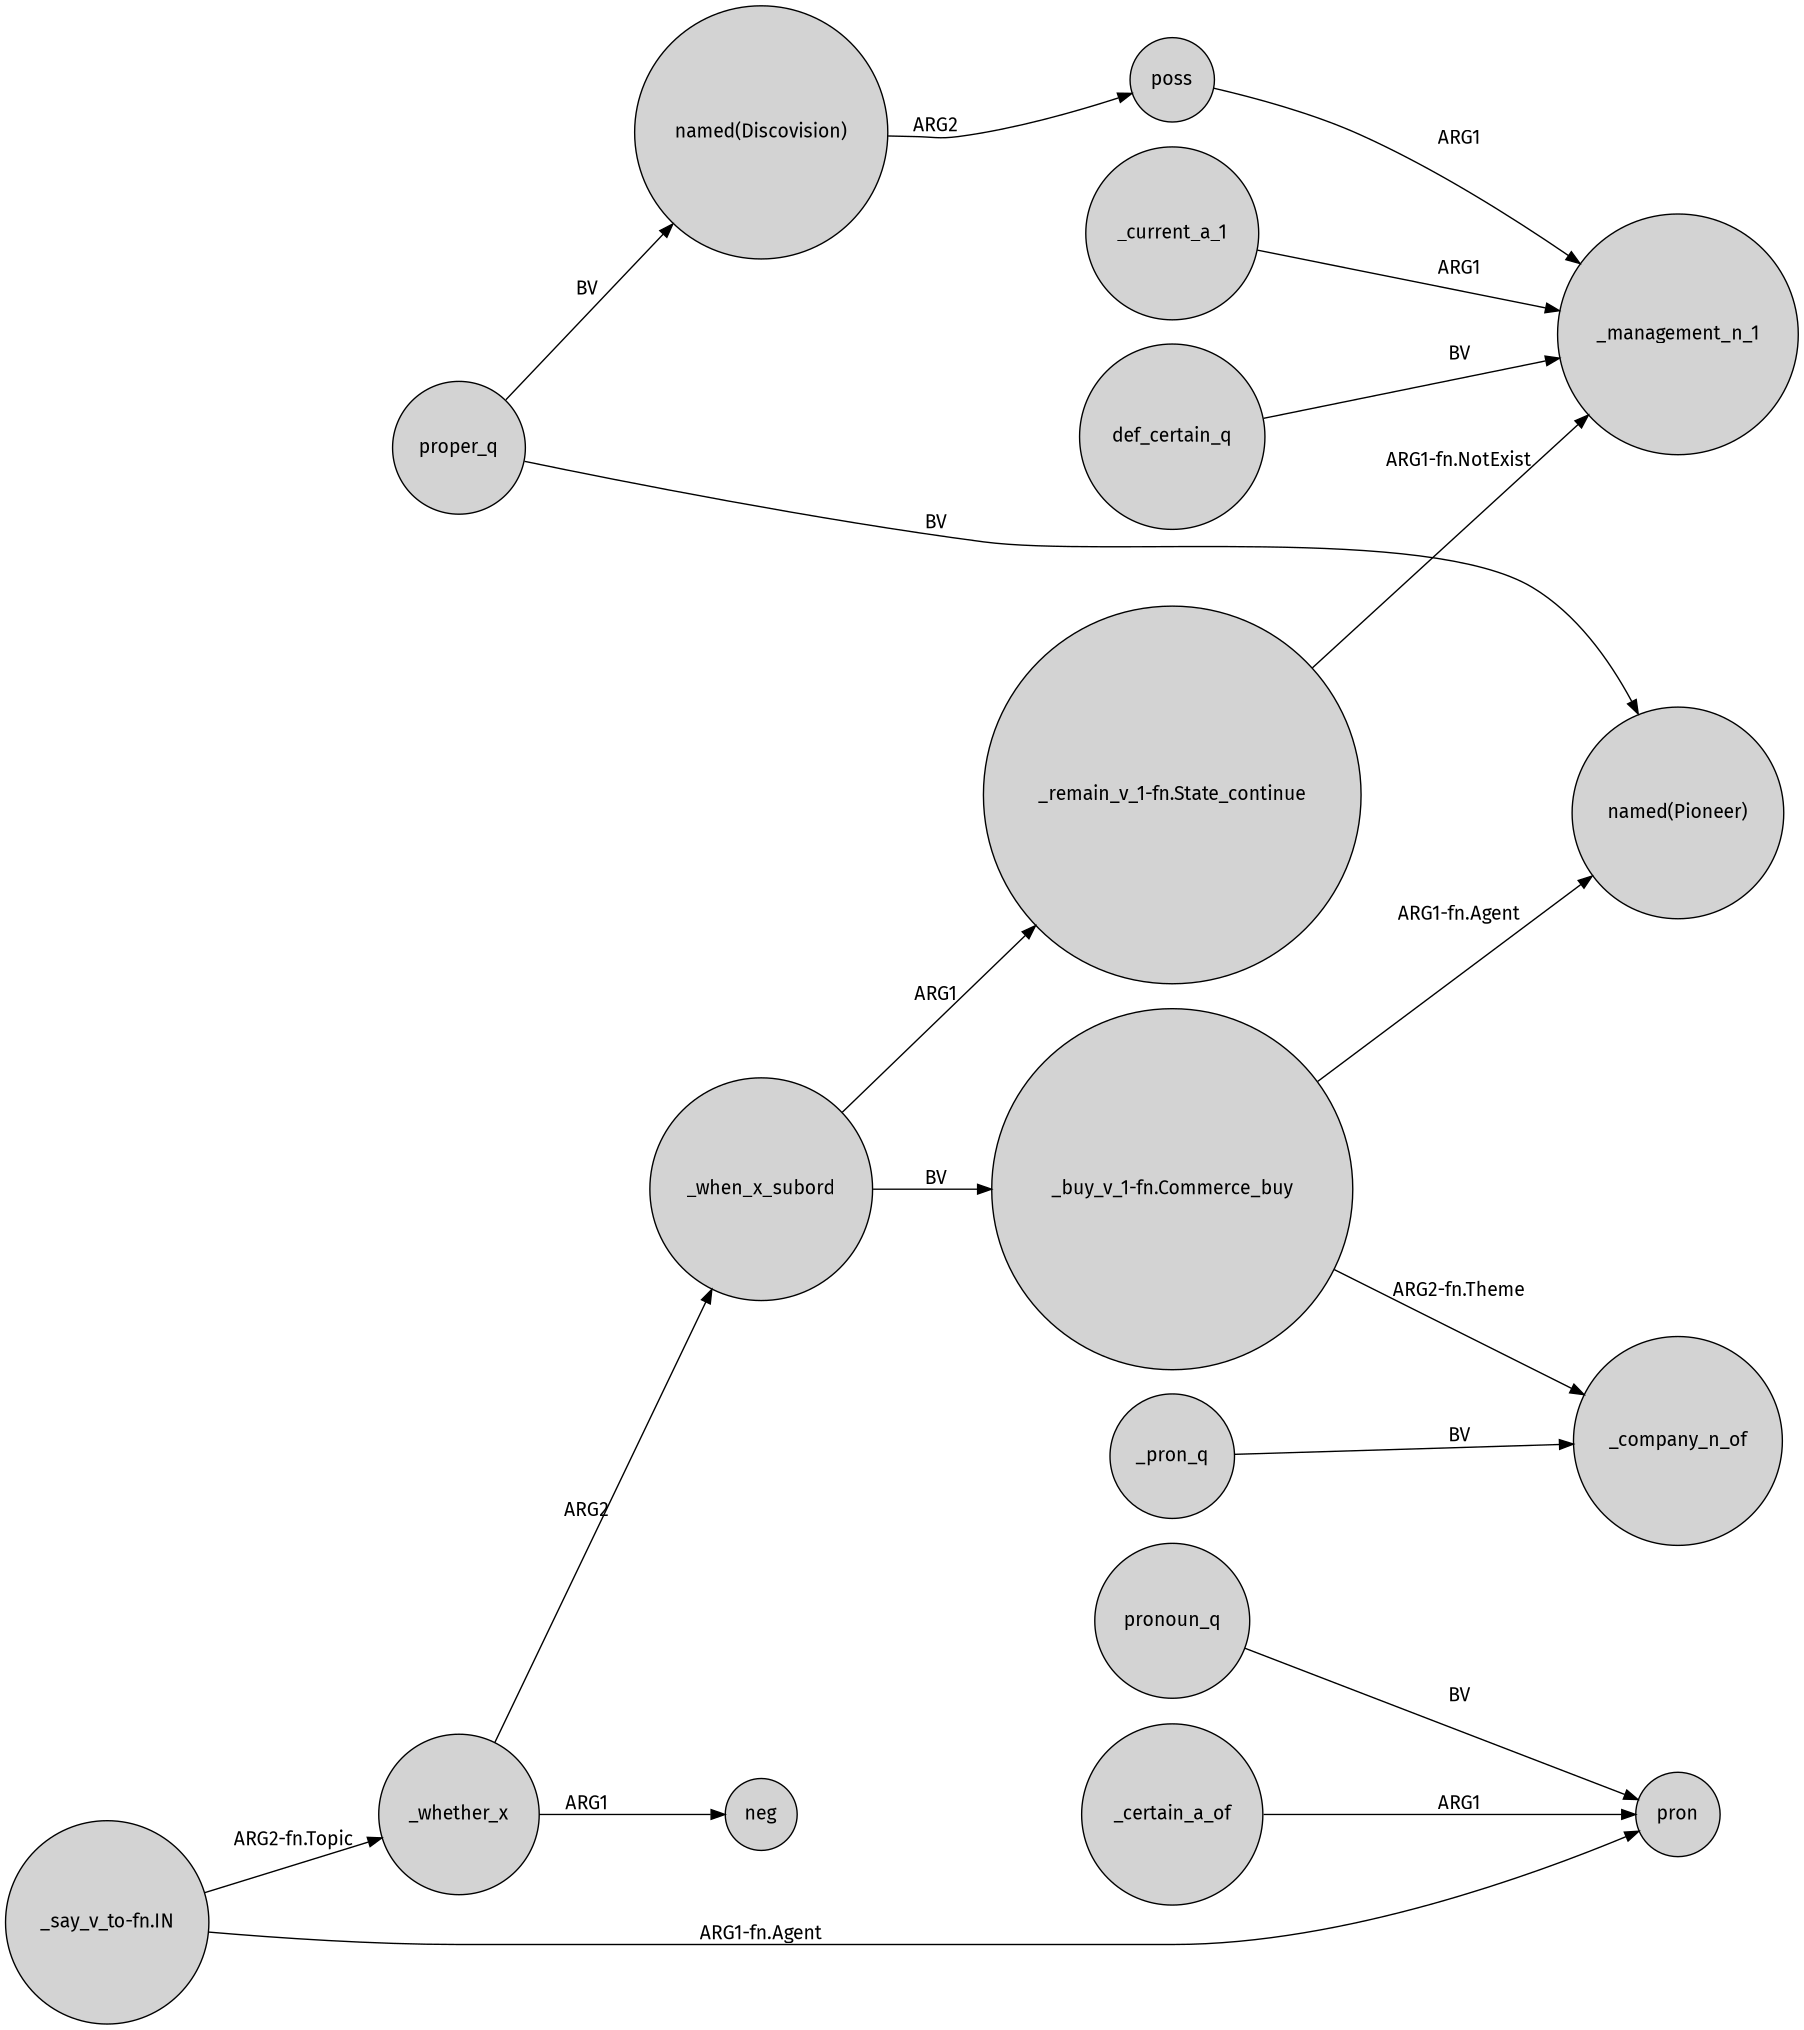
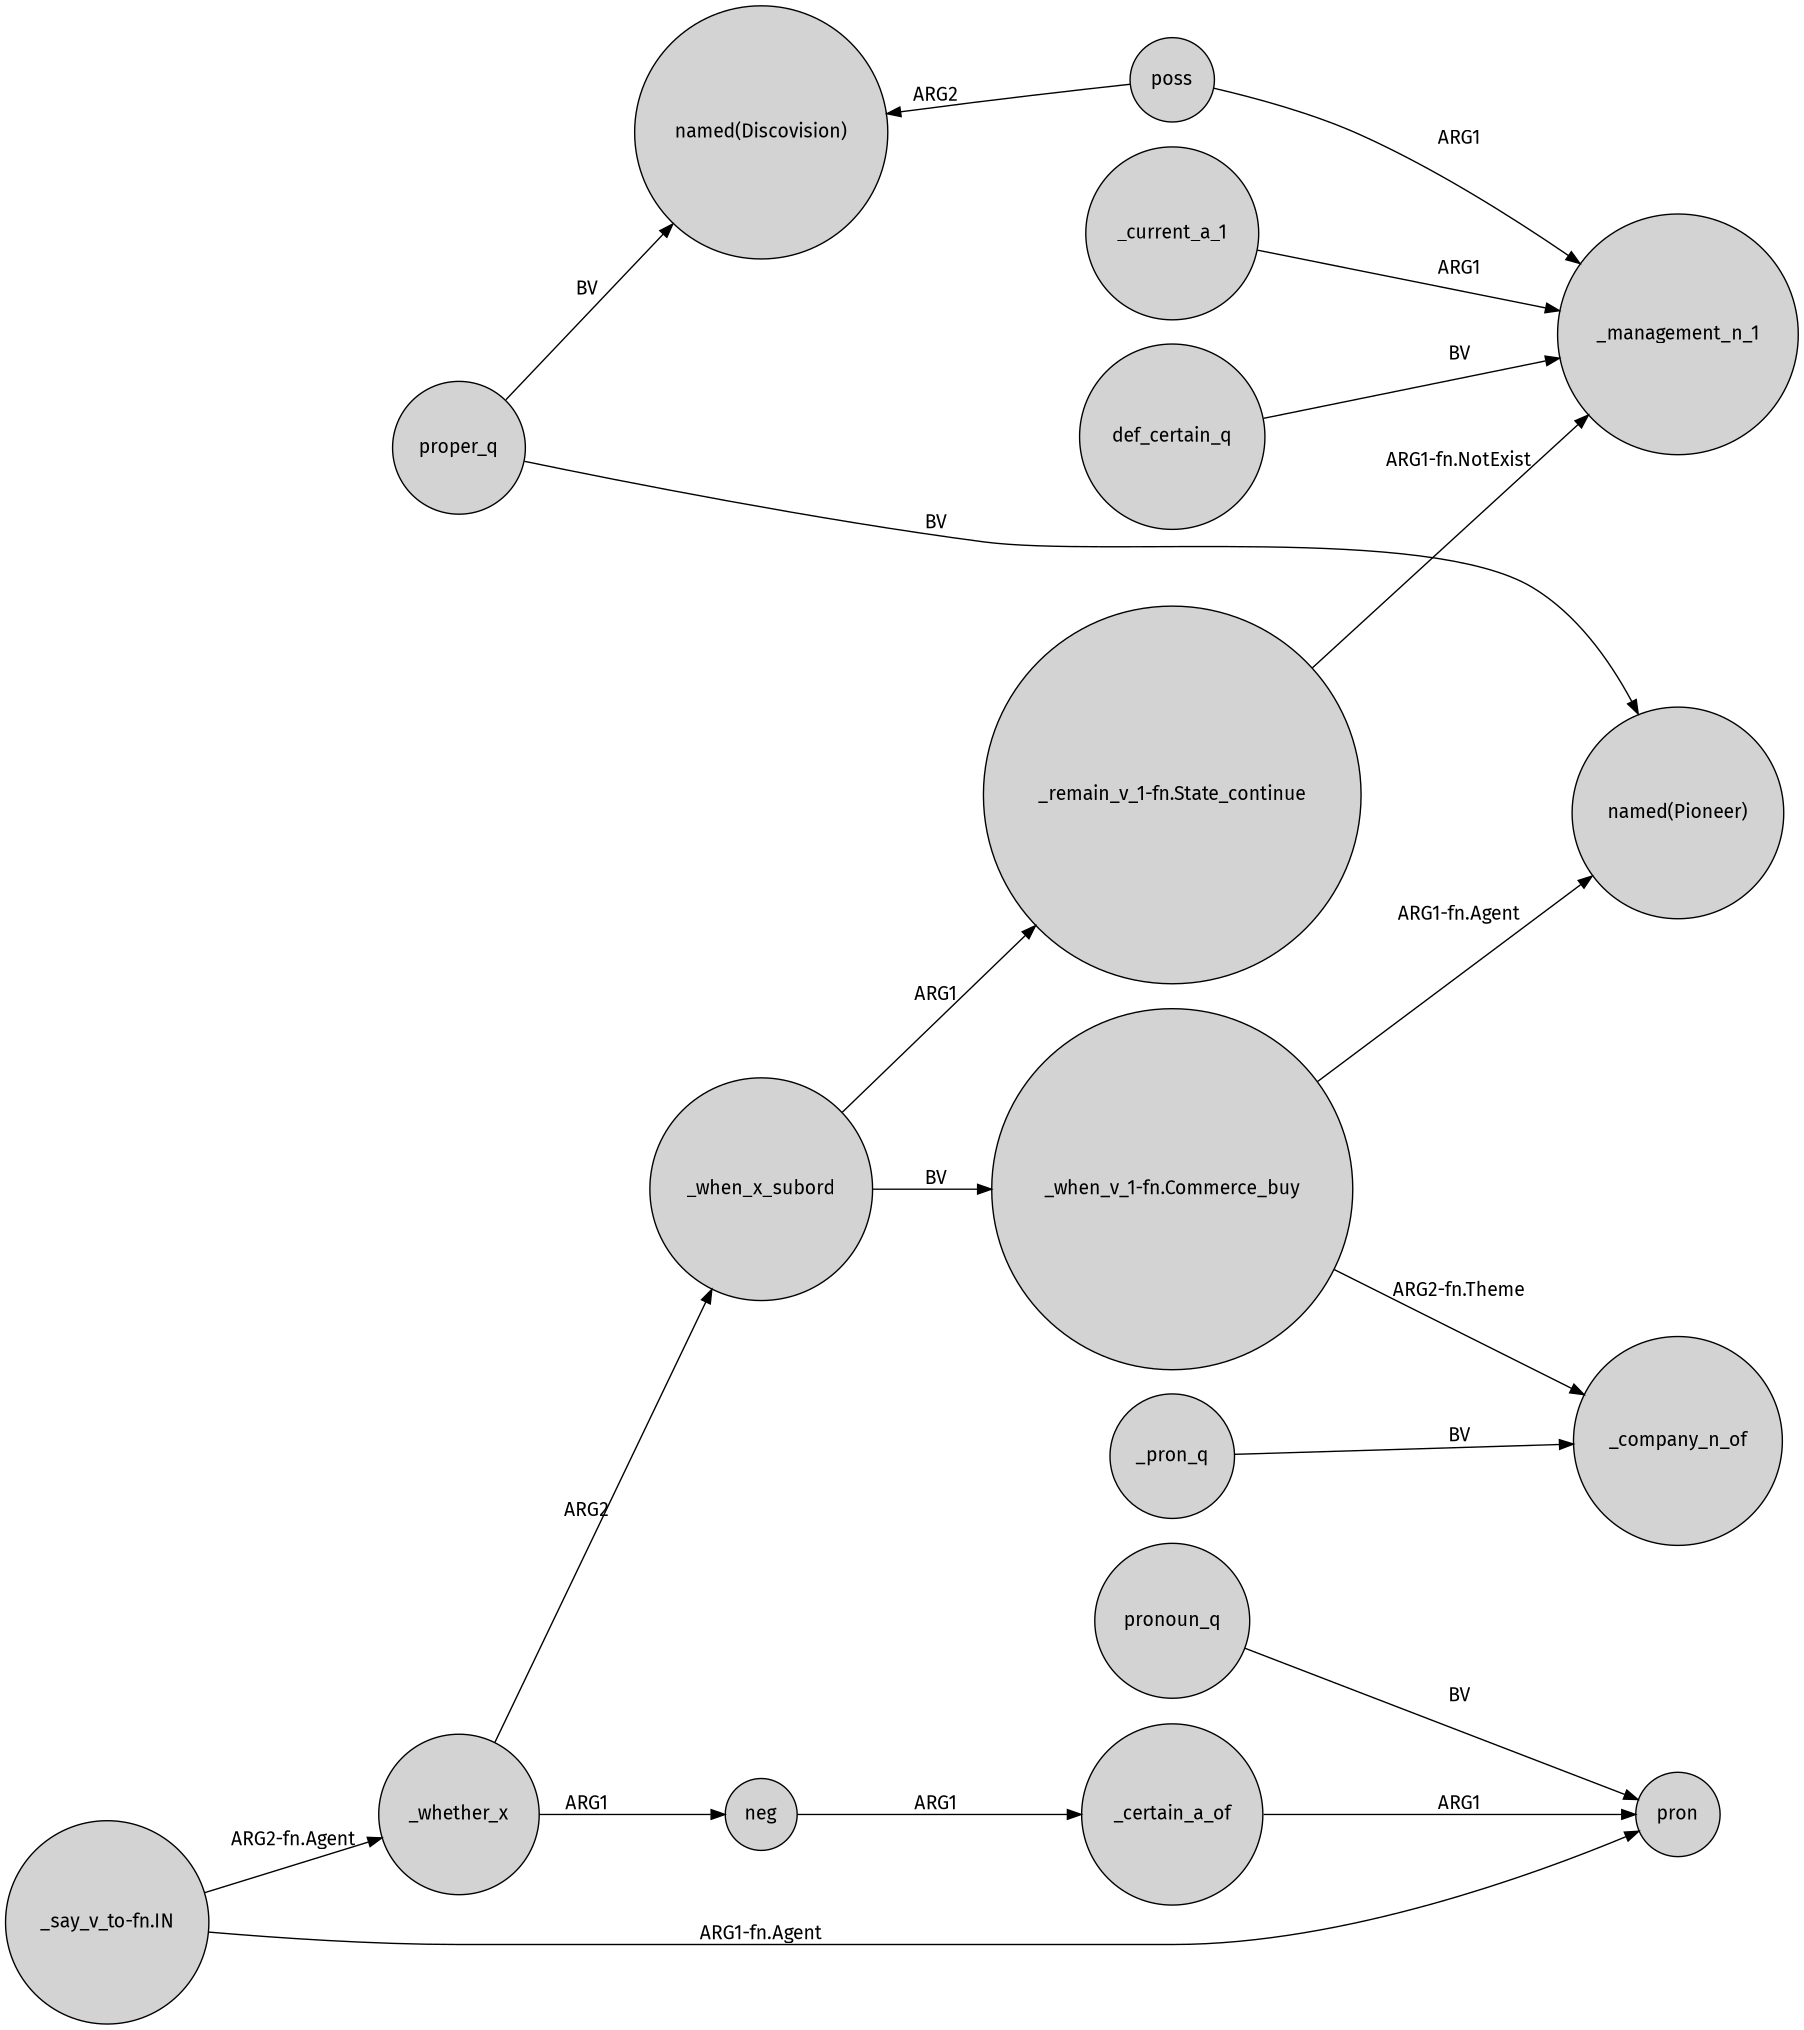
edge "named(Discovision)" -> "poss": reversed
node "_buy_v_1-fn.Commerce_buy": label "_buy_v_1-fn.Commerce_buy" -> "_when_v_1-fn.Commerce_buy"
edge "neg" -> "_certain_a_of": added, label "ARG1"
edge "_say_v_to-fn.IN" -> "_whether_x": label "ARG2-fn.Topic" -> "ARG2-fn.Agent"
